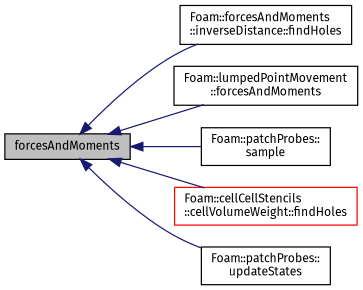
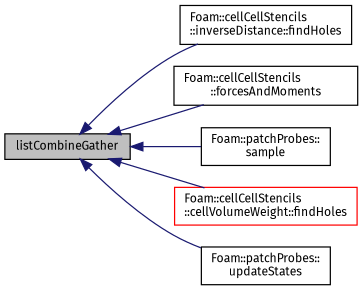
node "Foam::forcesAndMoments ::inverseDistance::findHoles": label "Foam::forcesAndMoments ::inverseDistance::findHoles" -> "Foam::cellCellStencils ::inverseDistance::findHoles"
node "Foam::lumpedPointMovement ::forcesAndMoments": label "Foam::lumpedPointMovement ::forcesAndMoments" -> "Foam::cellCellStencils ::forcesAndMoments"
node "forcesAndMoments": label "forcesAndMoments" -> "listCombineGather"
